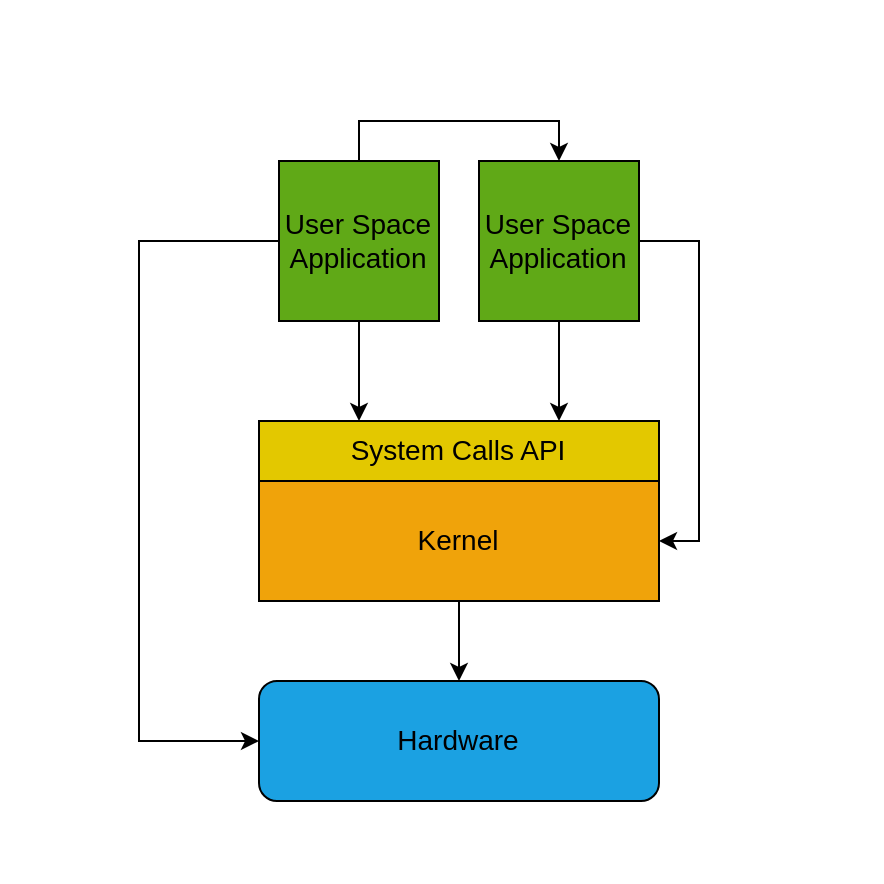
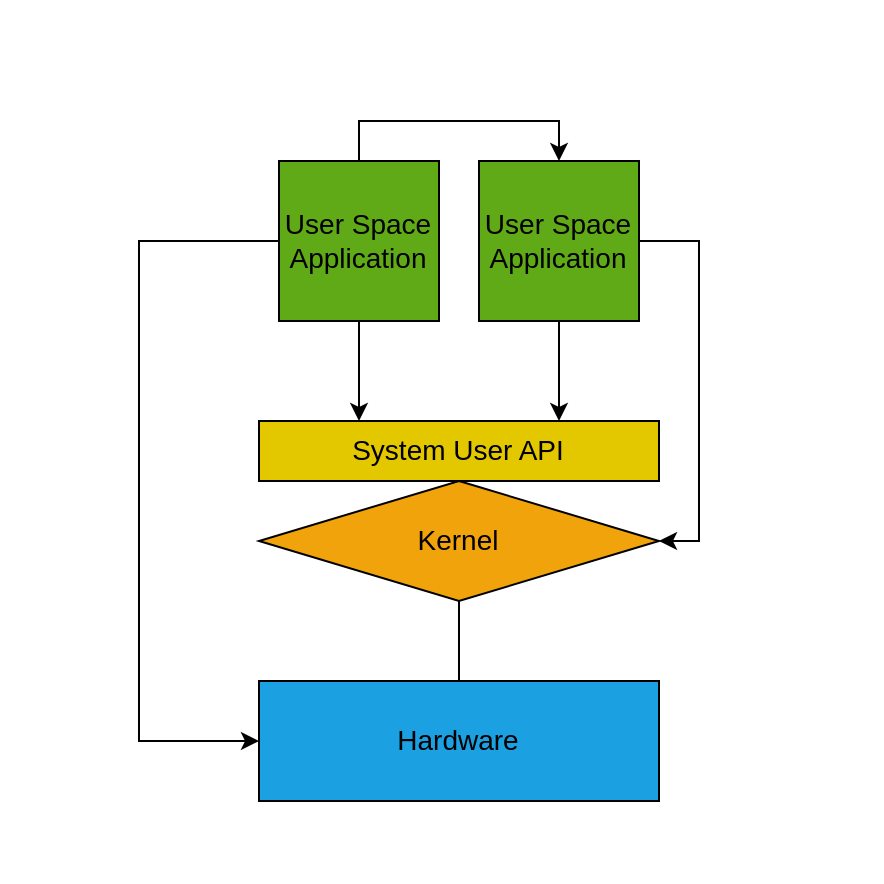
node "System Calls API": label "System Calls API" -> "System User API"
node "Kernel": shape rectangle -> diamond
edge "Kernel" -> "Hardware": arrowhead classic -> none
node "Hardware": shape rounded rectangle -> rectangle
